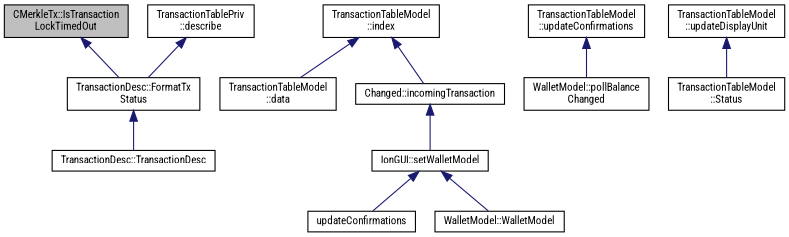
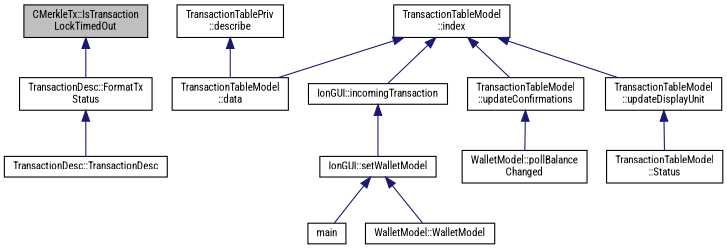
edge "TransactionTableModel ::updateDisplayUnit" -> "TransactionTableModel ::index": added
edge "TransactionTableModel ::updateConfirmations" -> "TransactionTableModel ::index": added
edge "TransactionDesc::FormatTx Status" -> "TransactionTablePriv ::describe": now "TransactionTableModel ::data" -> "TransactionTablePriv ::describe"
node "Changed::incomingTransaction": label "Changed::incomingTransaction" -> "IonGUI::incomingTransaction"
node "updateConfirmations": label "updateConfirmations" -> "main"
